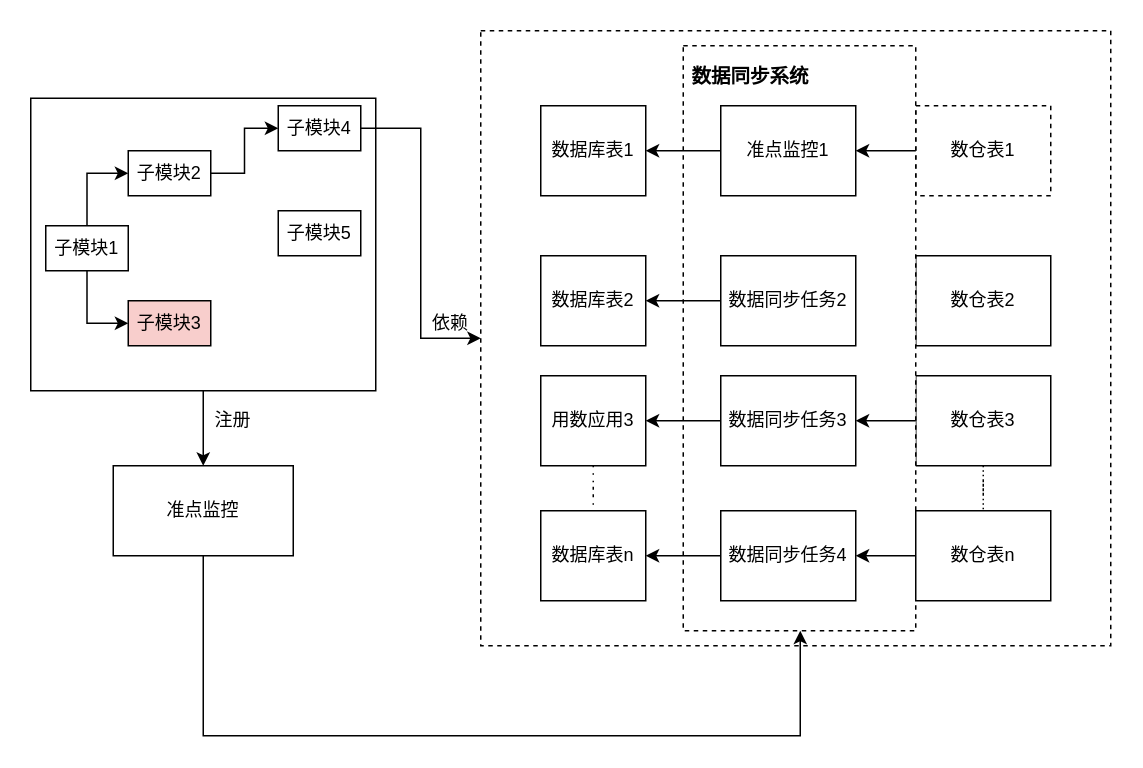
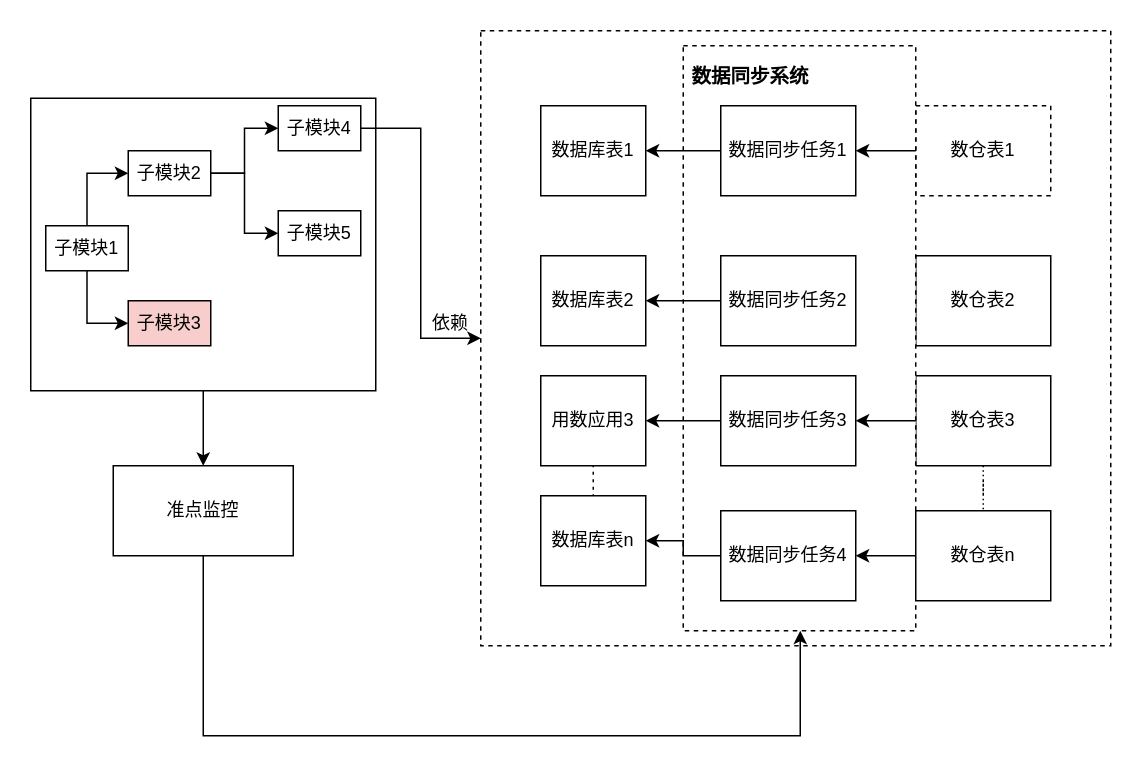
node "准点监控1": label "准点监控1" -> "数据同步任务1"
edge "子模块2" -> "子模块5": added
node "注册": removed
node "数据库表n": moved (593, 556) -> (593, 541)
